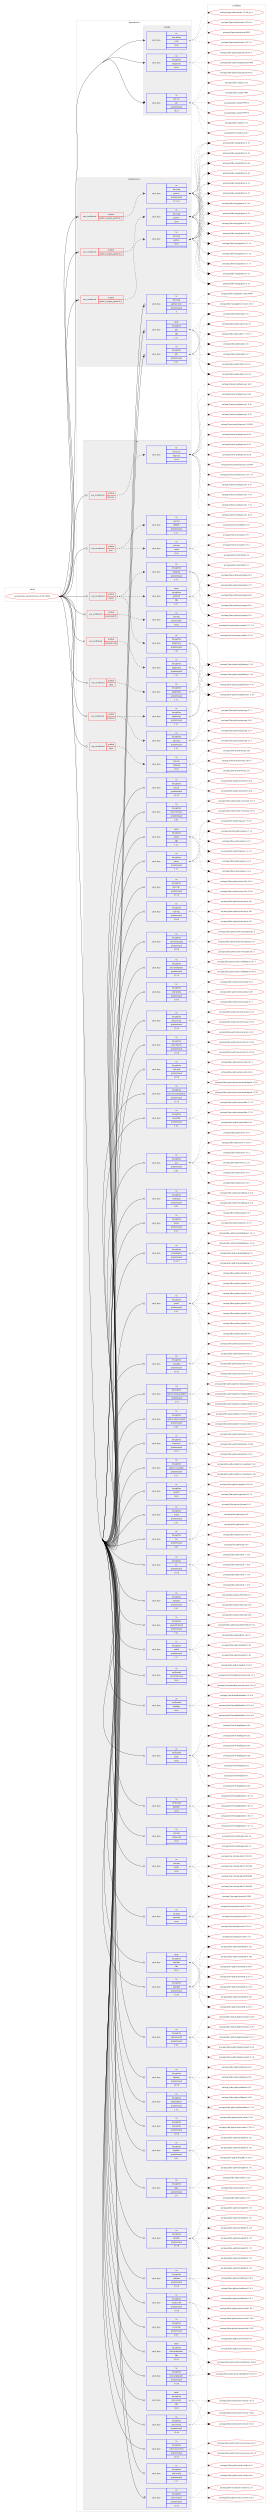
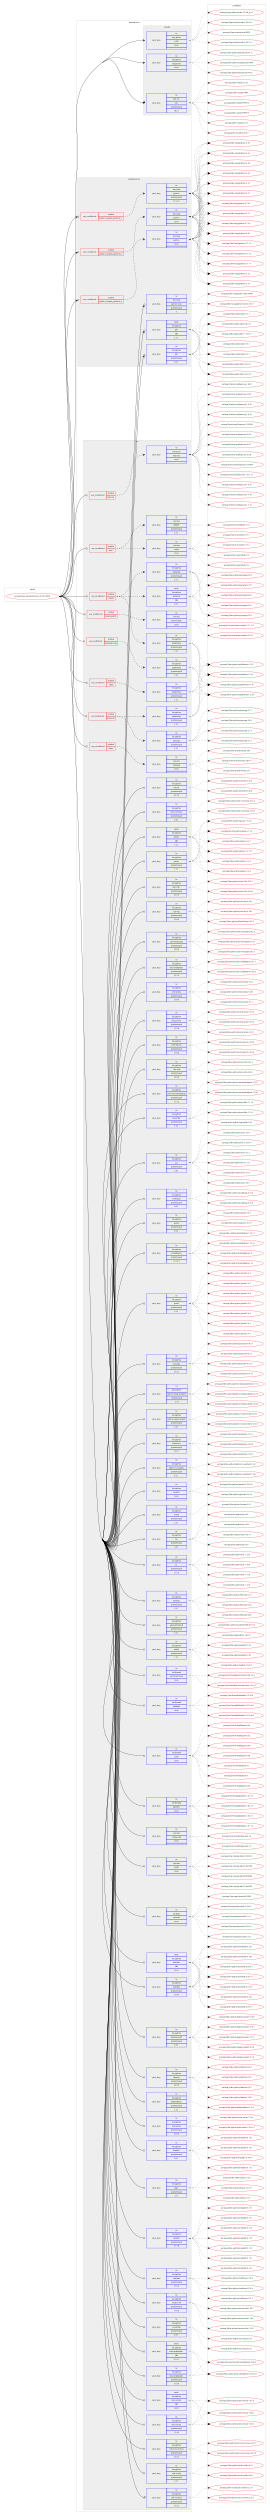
node "portage://net-proxy/haproxy-1.8.13": removed
node "portage://dev-python/oslo-log-3.42.3": label "portage://dev-python/oslo-log-3.42.3" -> "portage://dev-python/alembic-log-3.42.3"
